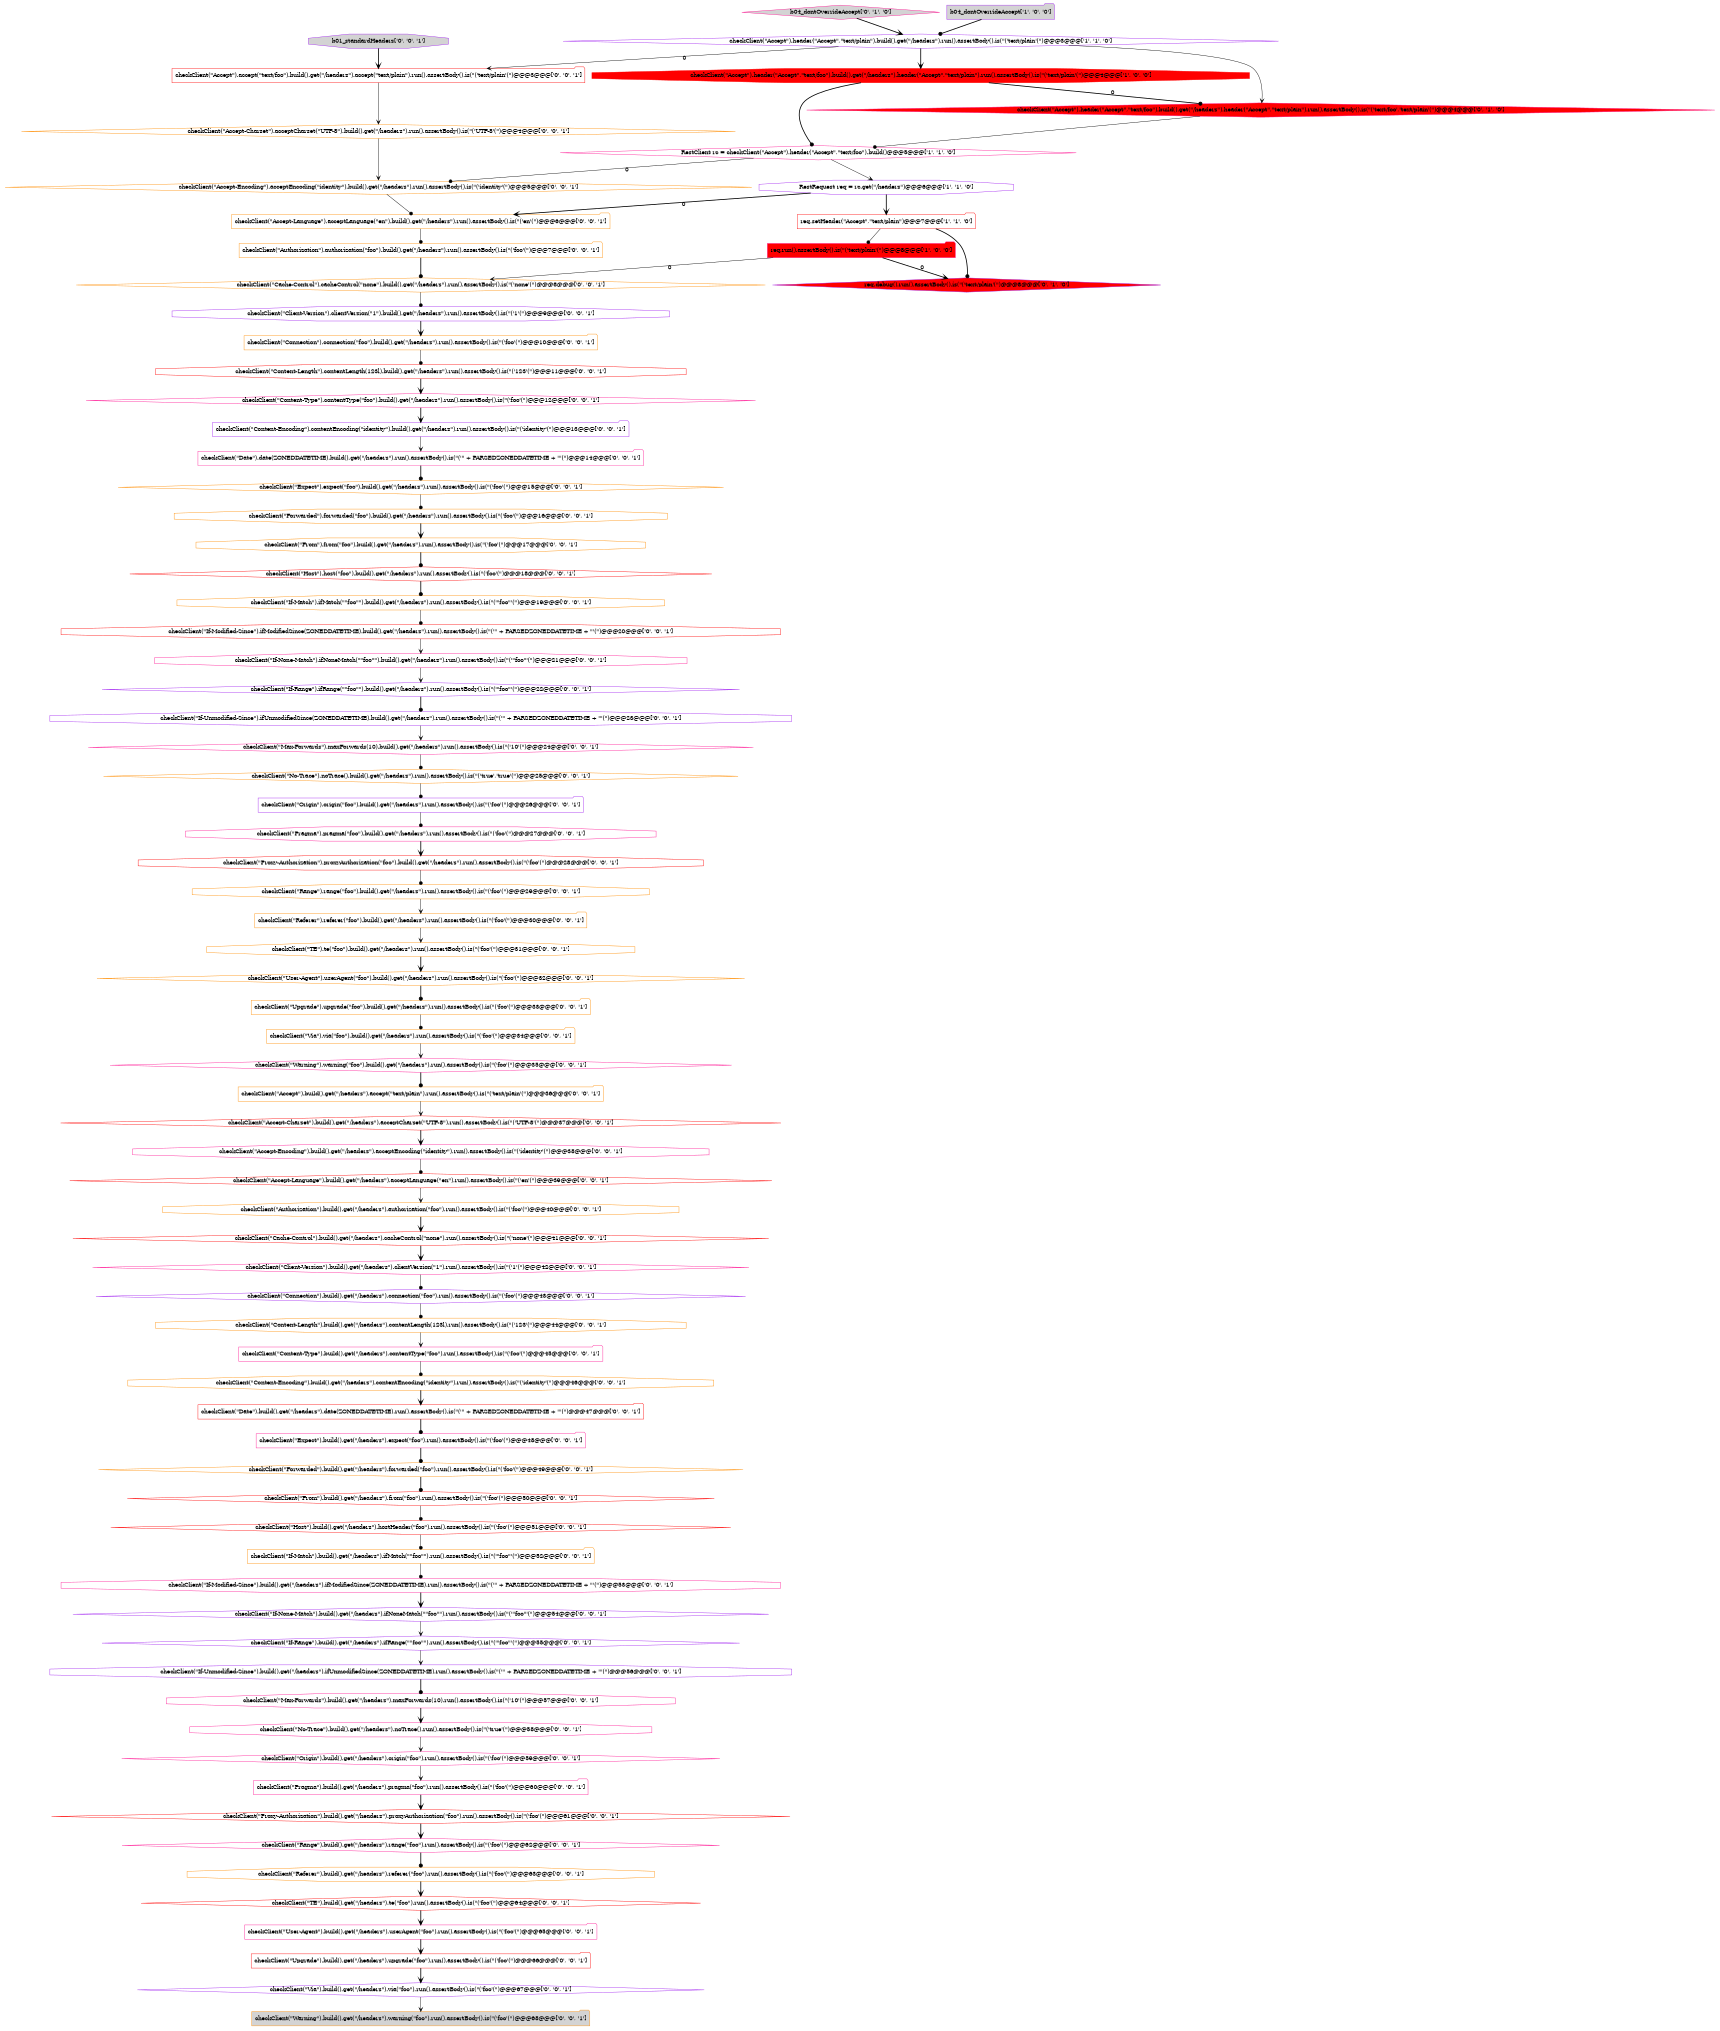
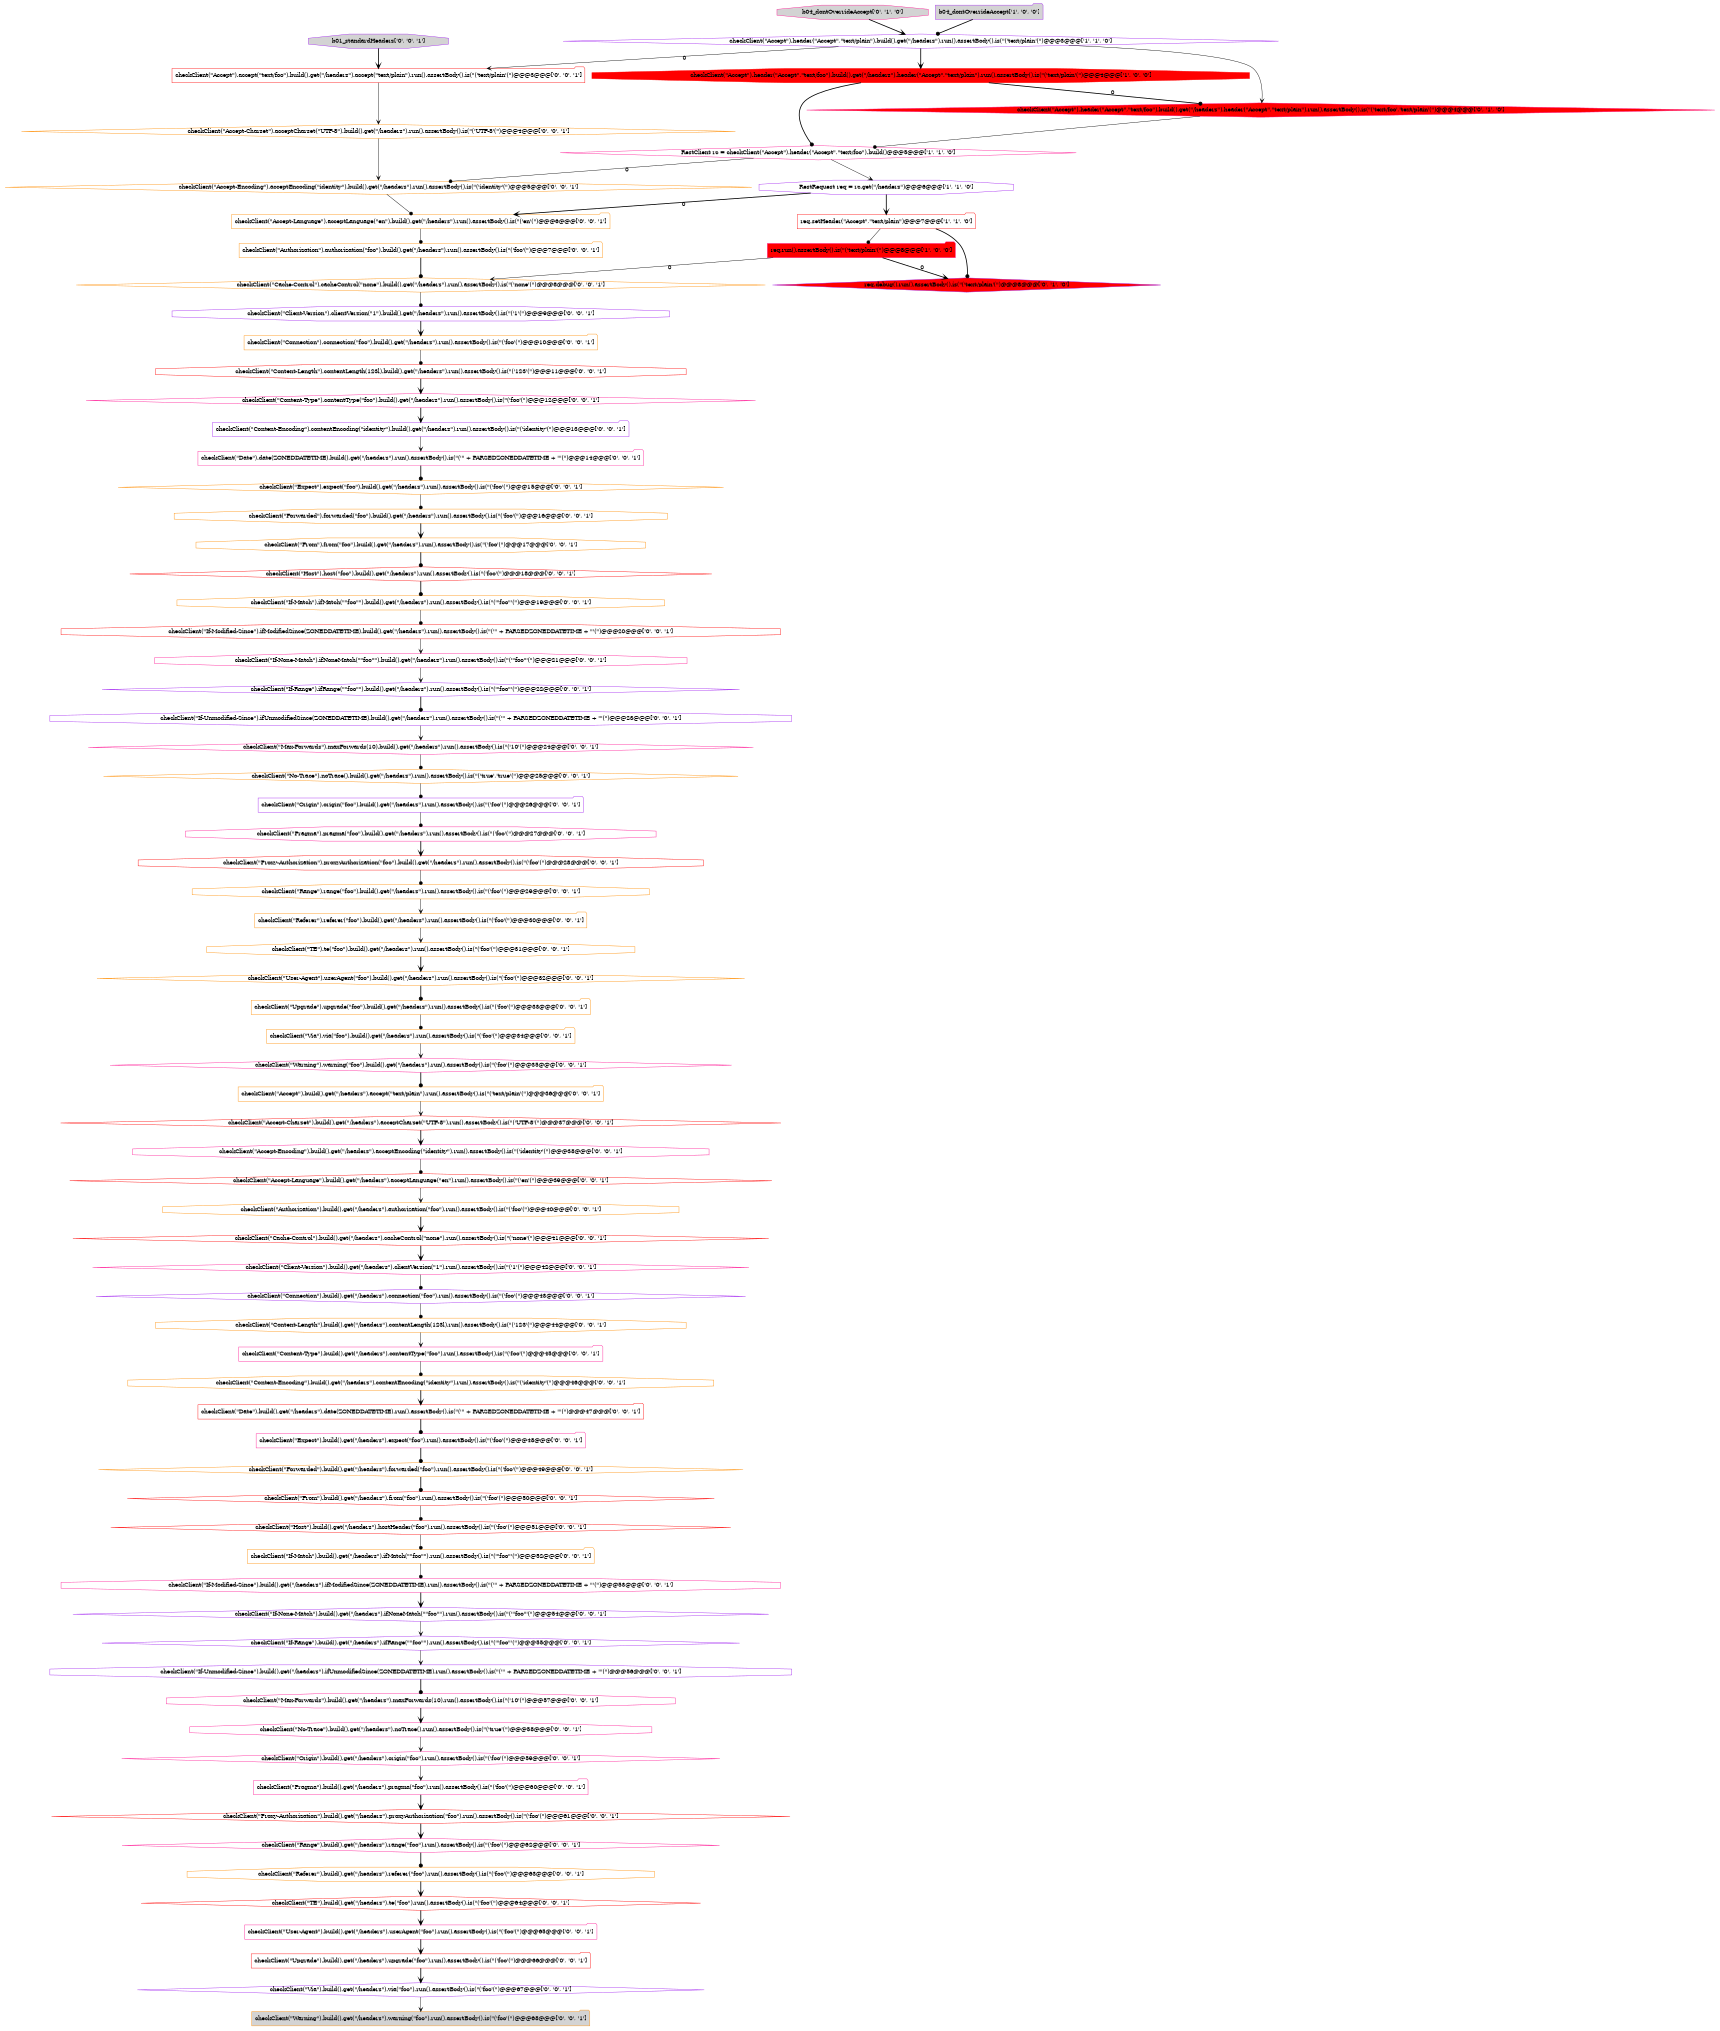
node "b04_dontOverrideAccept['0', '1', '0']": shape diamond -> octagon
